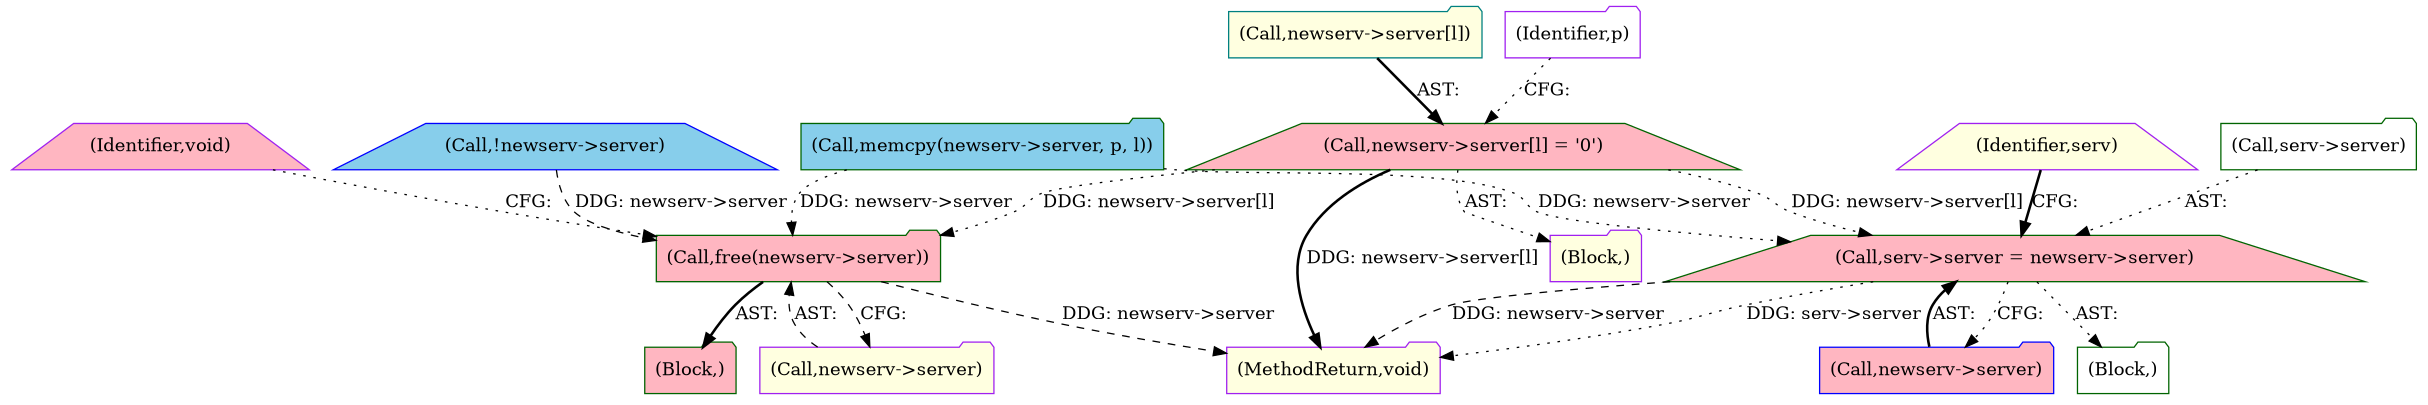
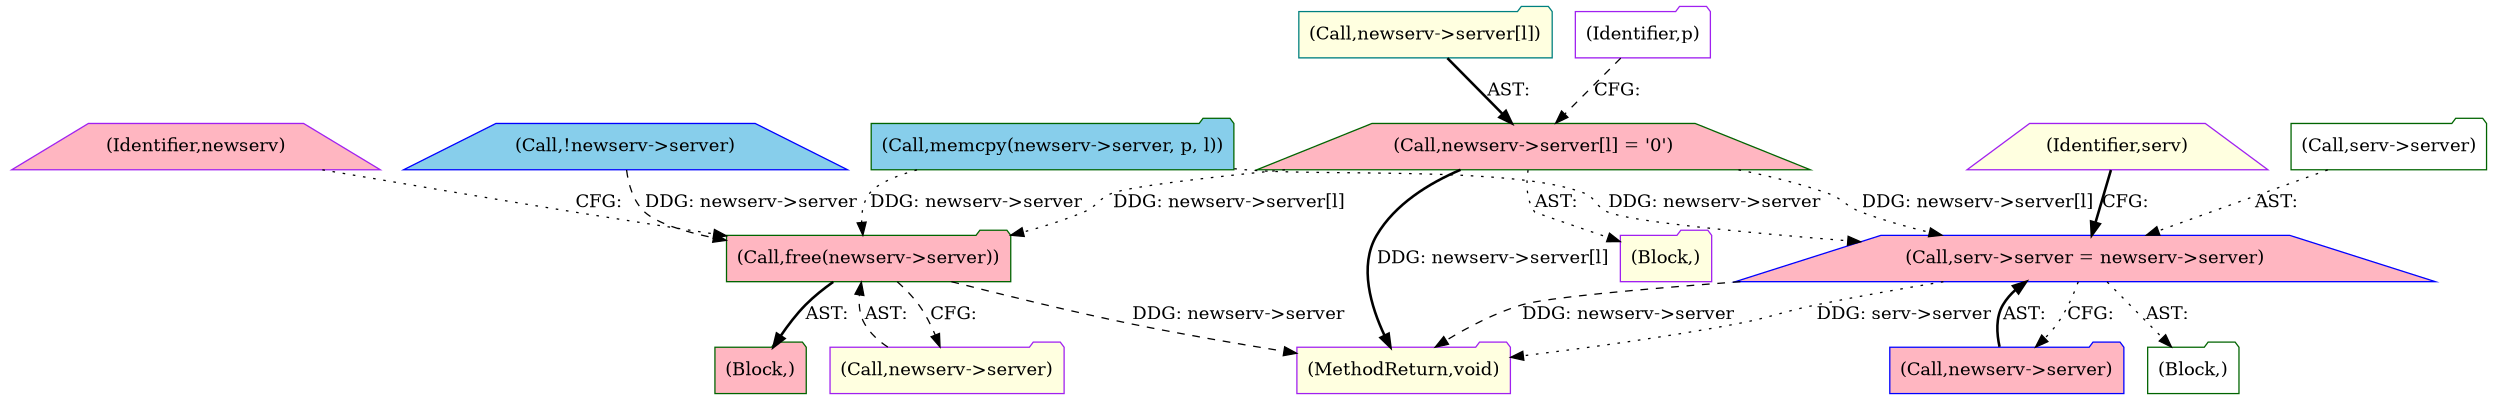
edge "(Identifier,p)" -> "(Call,newserv->server[l] = '0')": style dotted -> dashed
node "(Identifier,void)": label "(Identifier,void)" -> "(Identifier,newserv)"
node "(Call,serv->server = newserv->server)": color darkgreen -> blue
